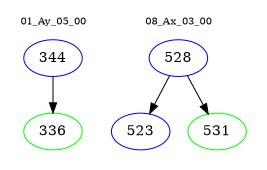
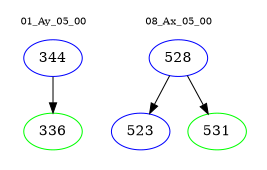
cluster "08_Ax_03_00": label "08_Ax_03_00" -> "08_Ax_05_00"
